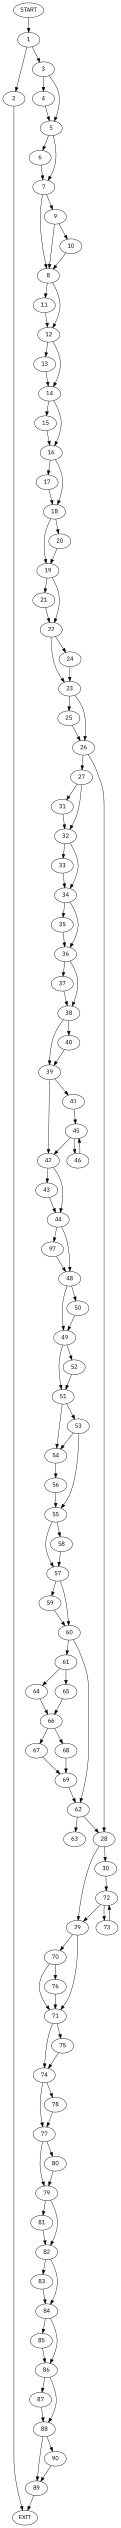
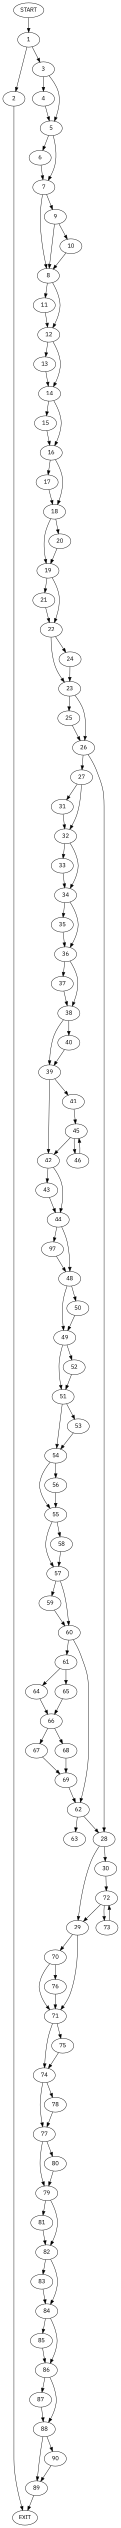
edge "53" -> "55": now "54" -> "55"
